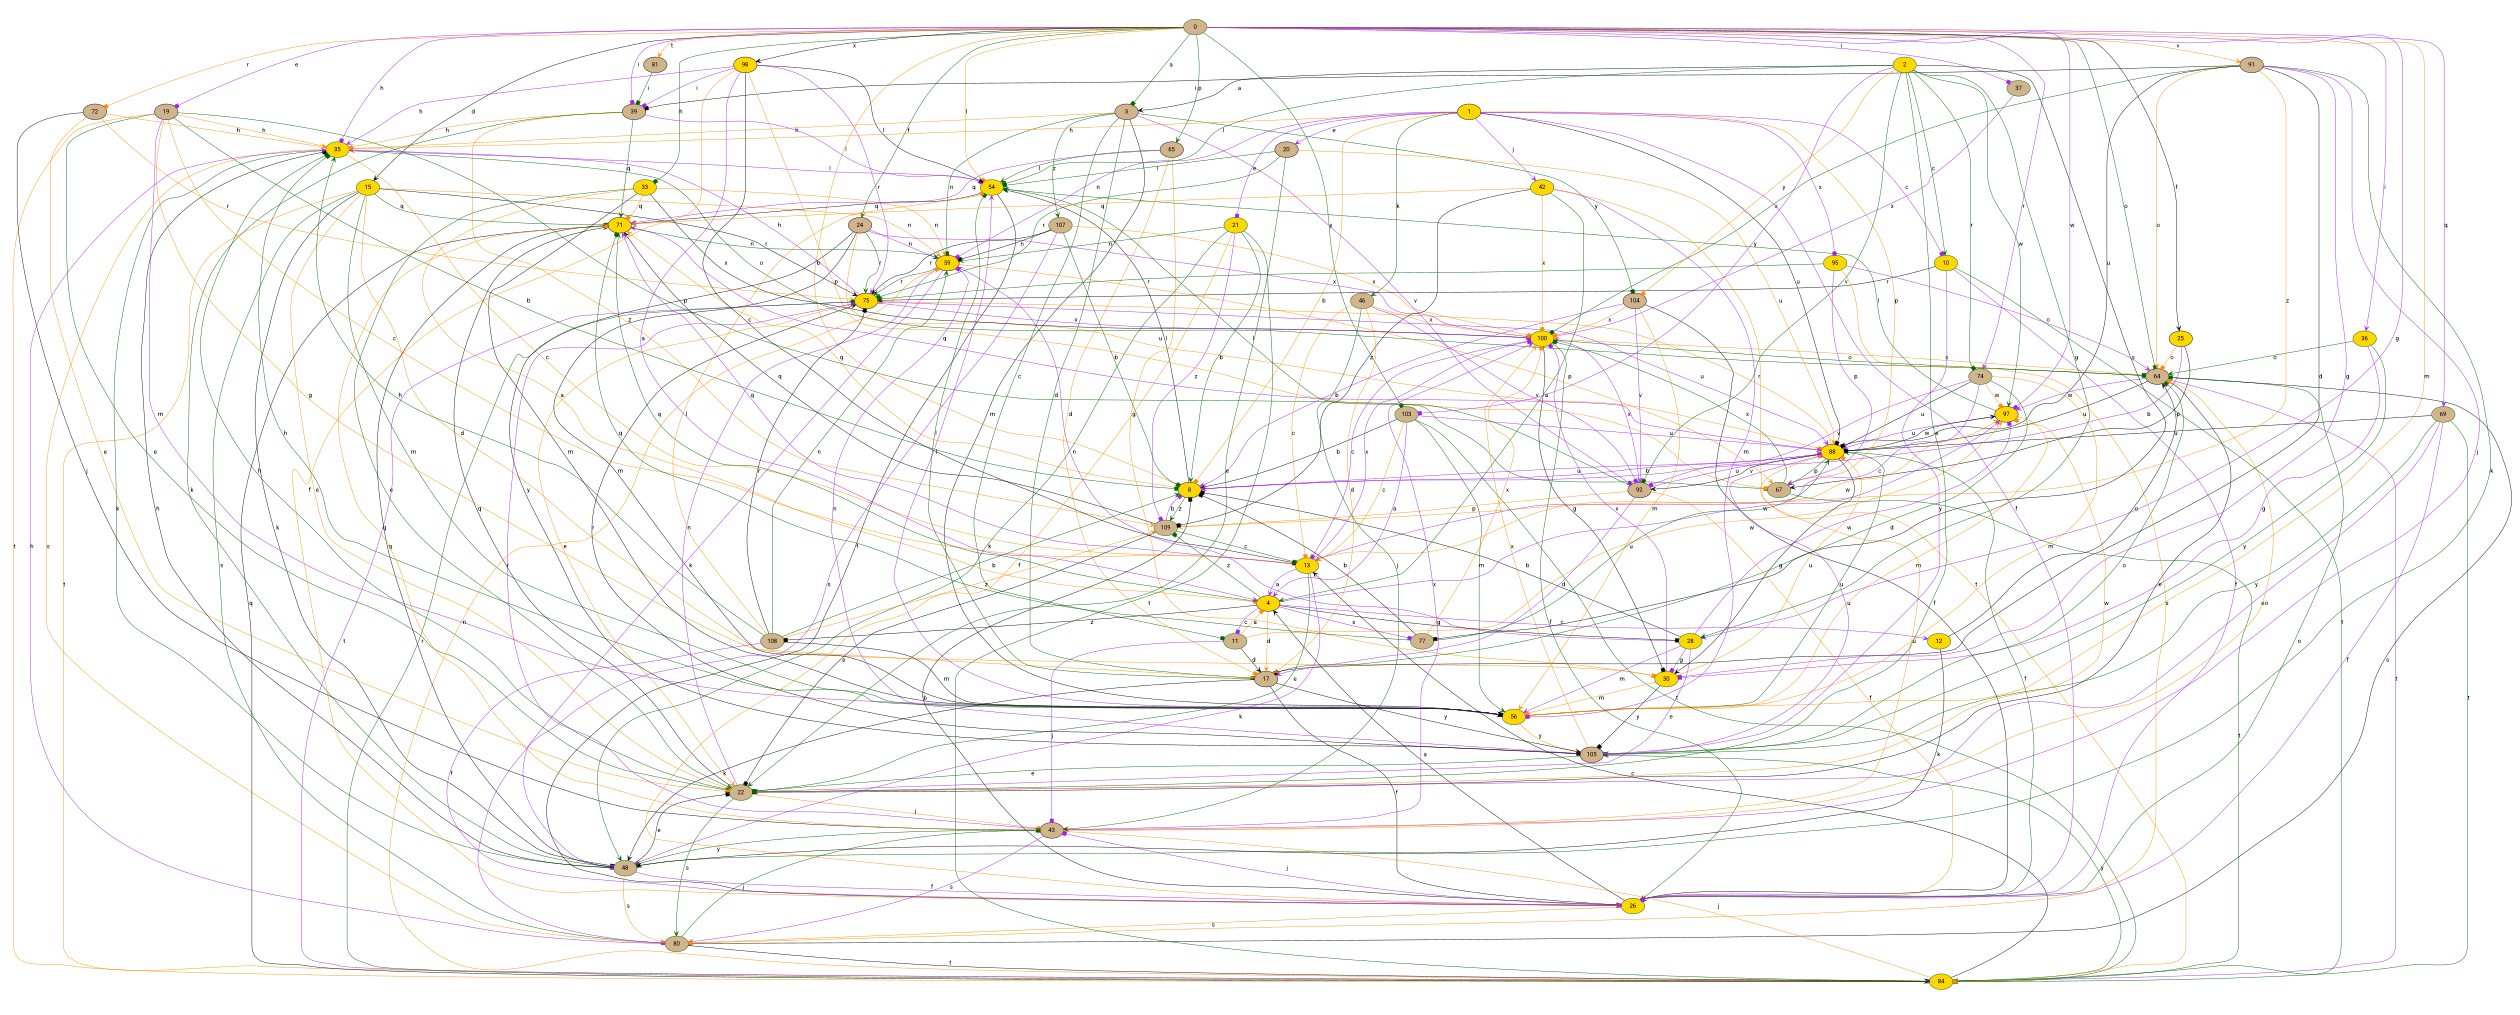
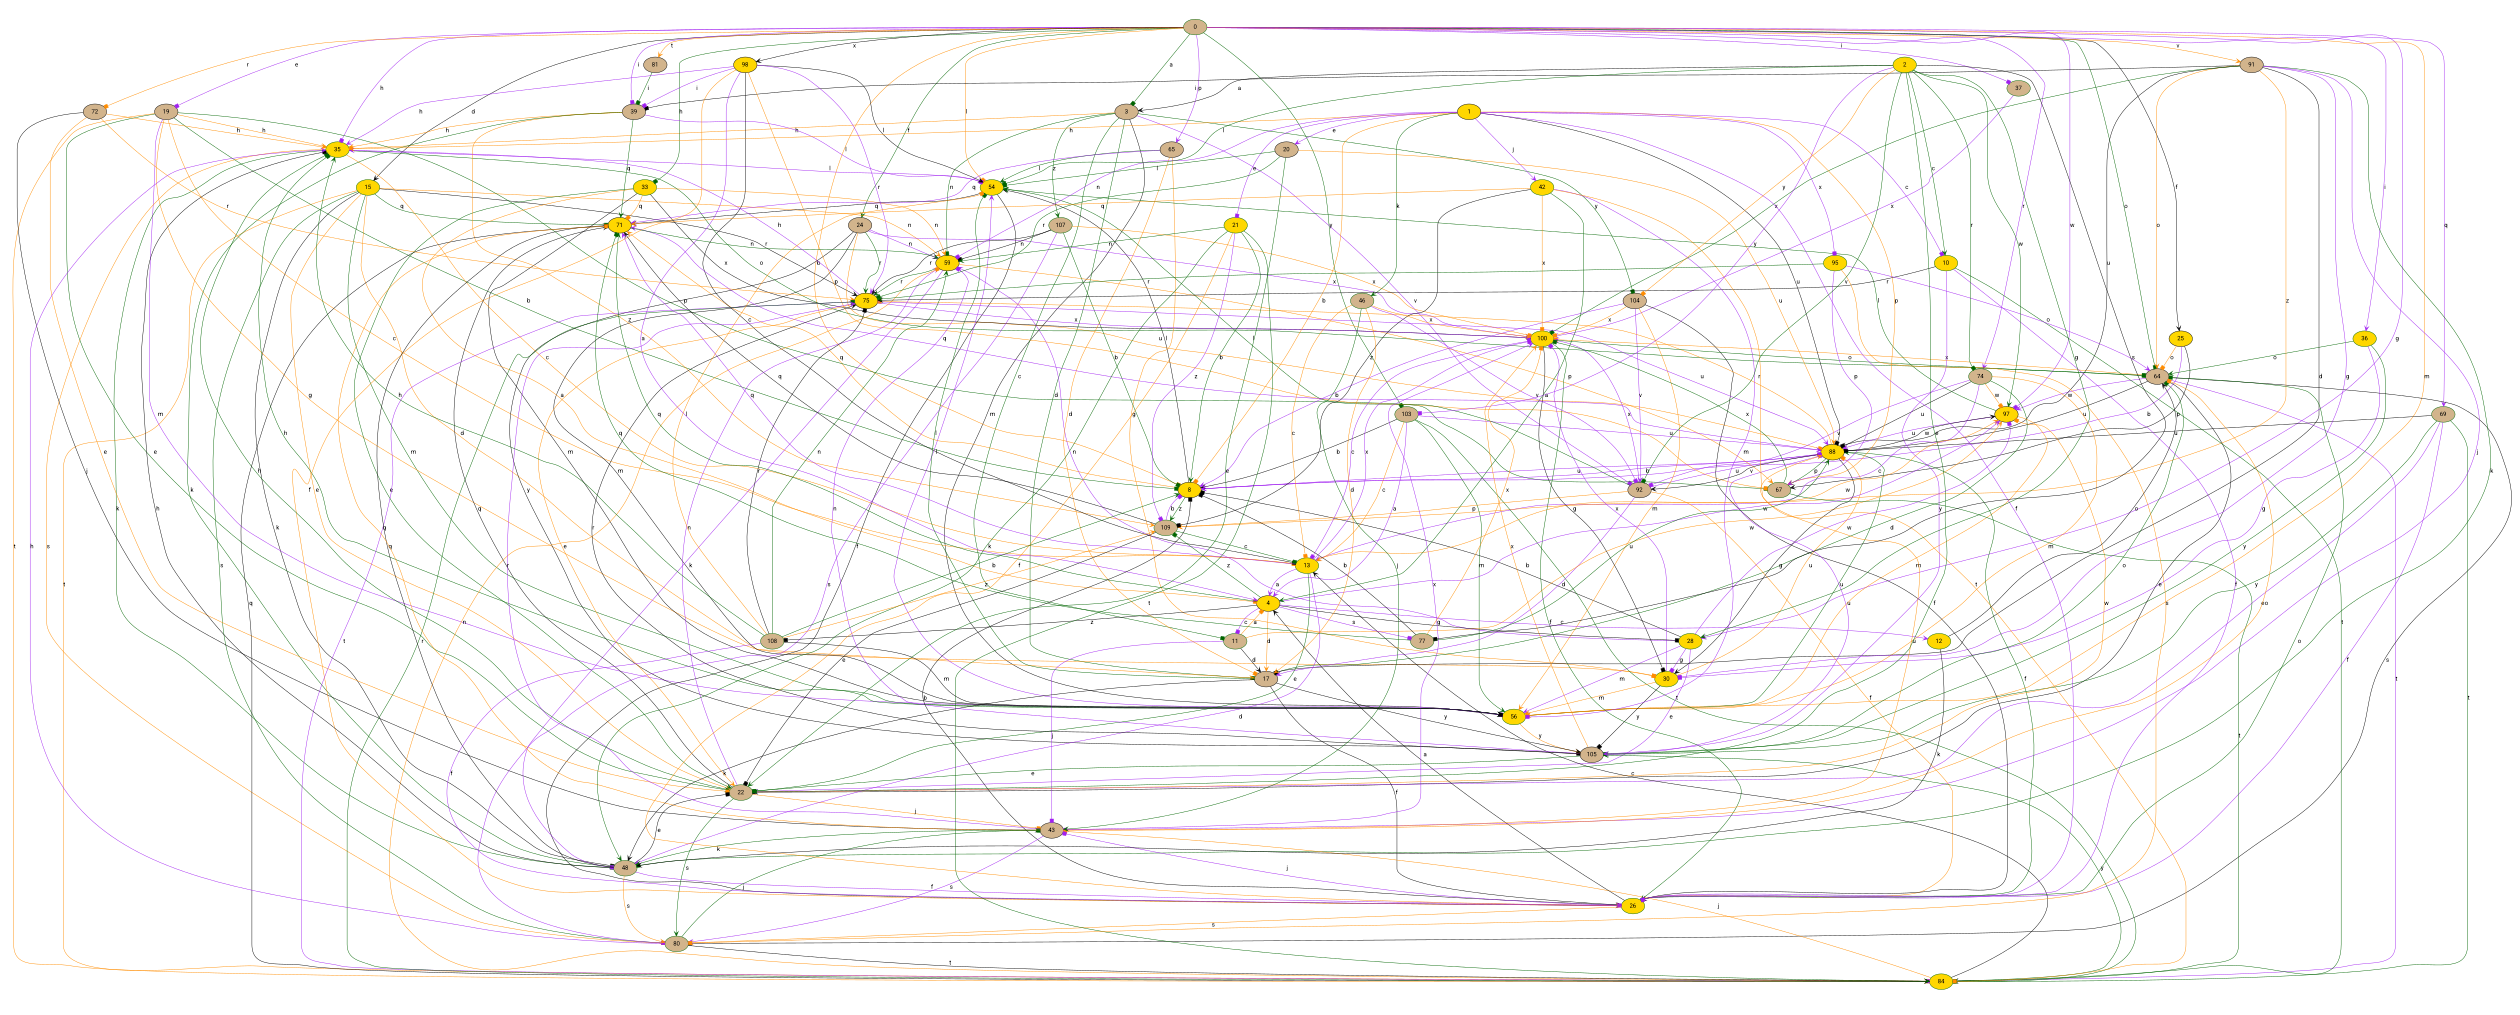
edge "0" -> "65": color darkgreen -> purple
edge "13" -> "48": label "k" -> "d"
edge "43" -> "48": label "y" -> "k"
